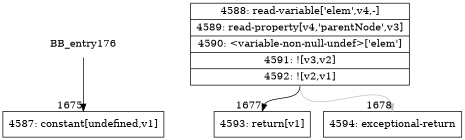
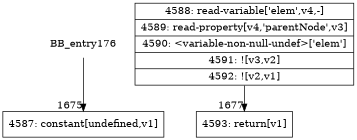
node "4594: exceptional-return": removed
